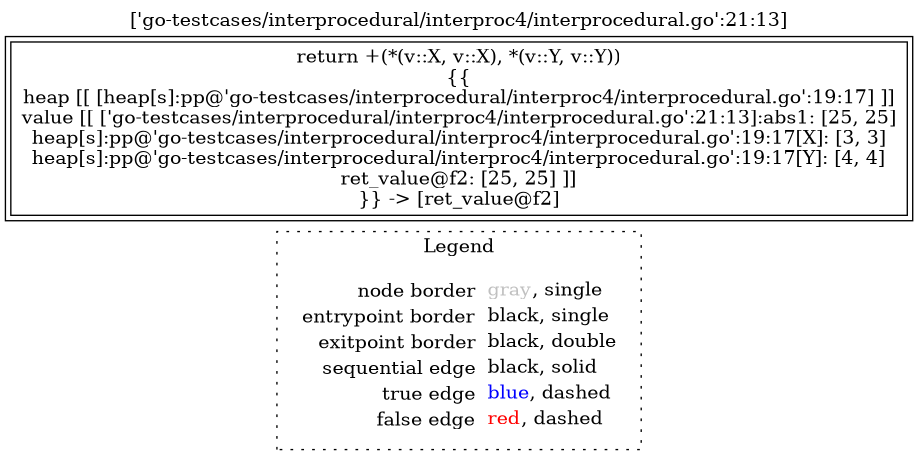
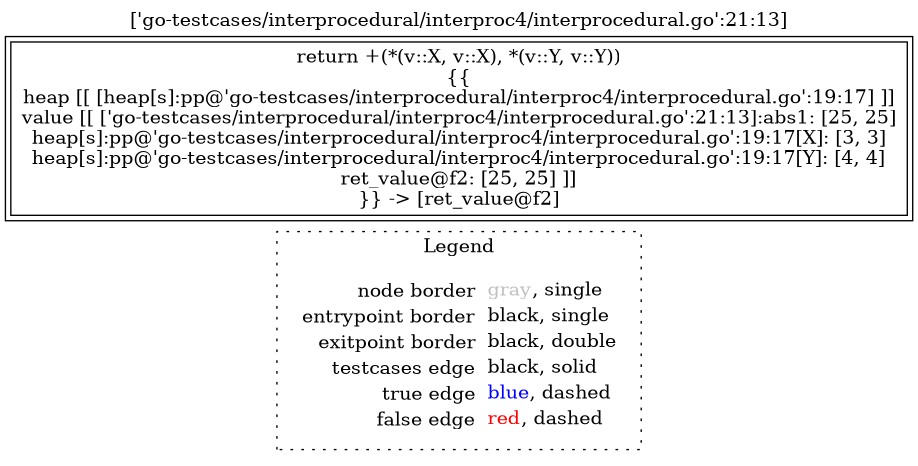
node "node border": text "sequential edge" -> "testcases edge"
